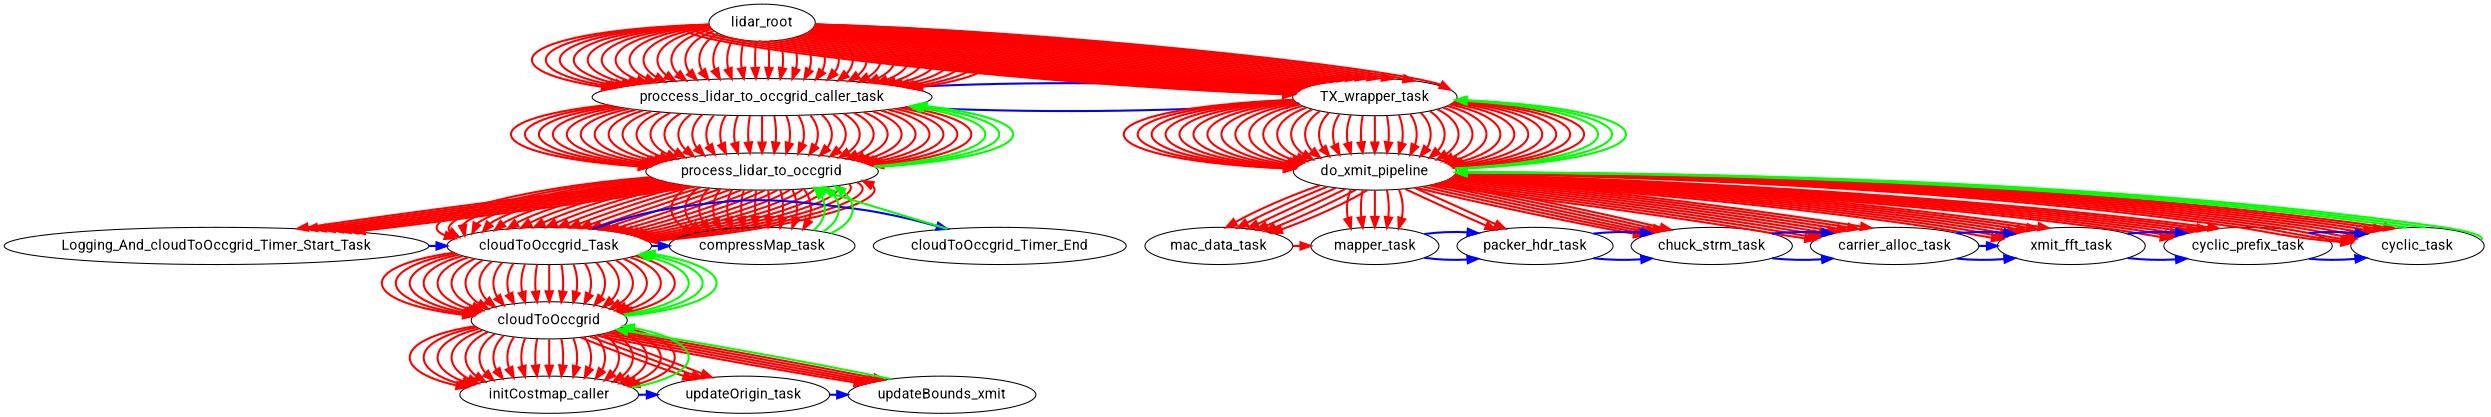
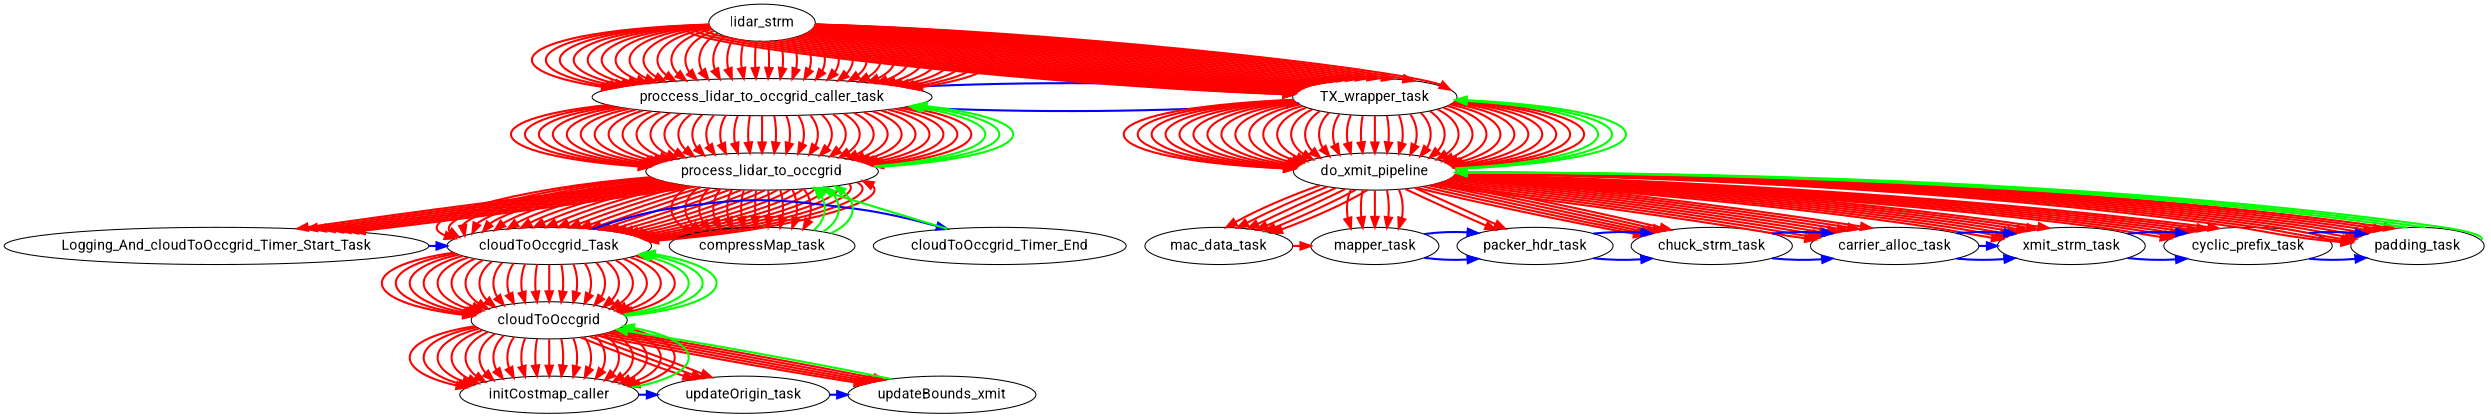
node "lidar_root": label "lidar_root" -> "lidar_strm"
edge "cloudToOccgrid_Task" -> "compressMap_task": removed
node "xmit_fft_task": label "xmit_fft_task" -> "xmit_strm_task"
node "cyclic_task": label "cyclic_task" -> "padding_task"
